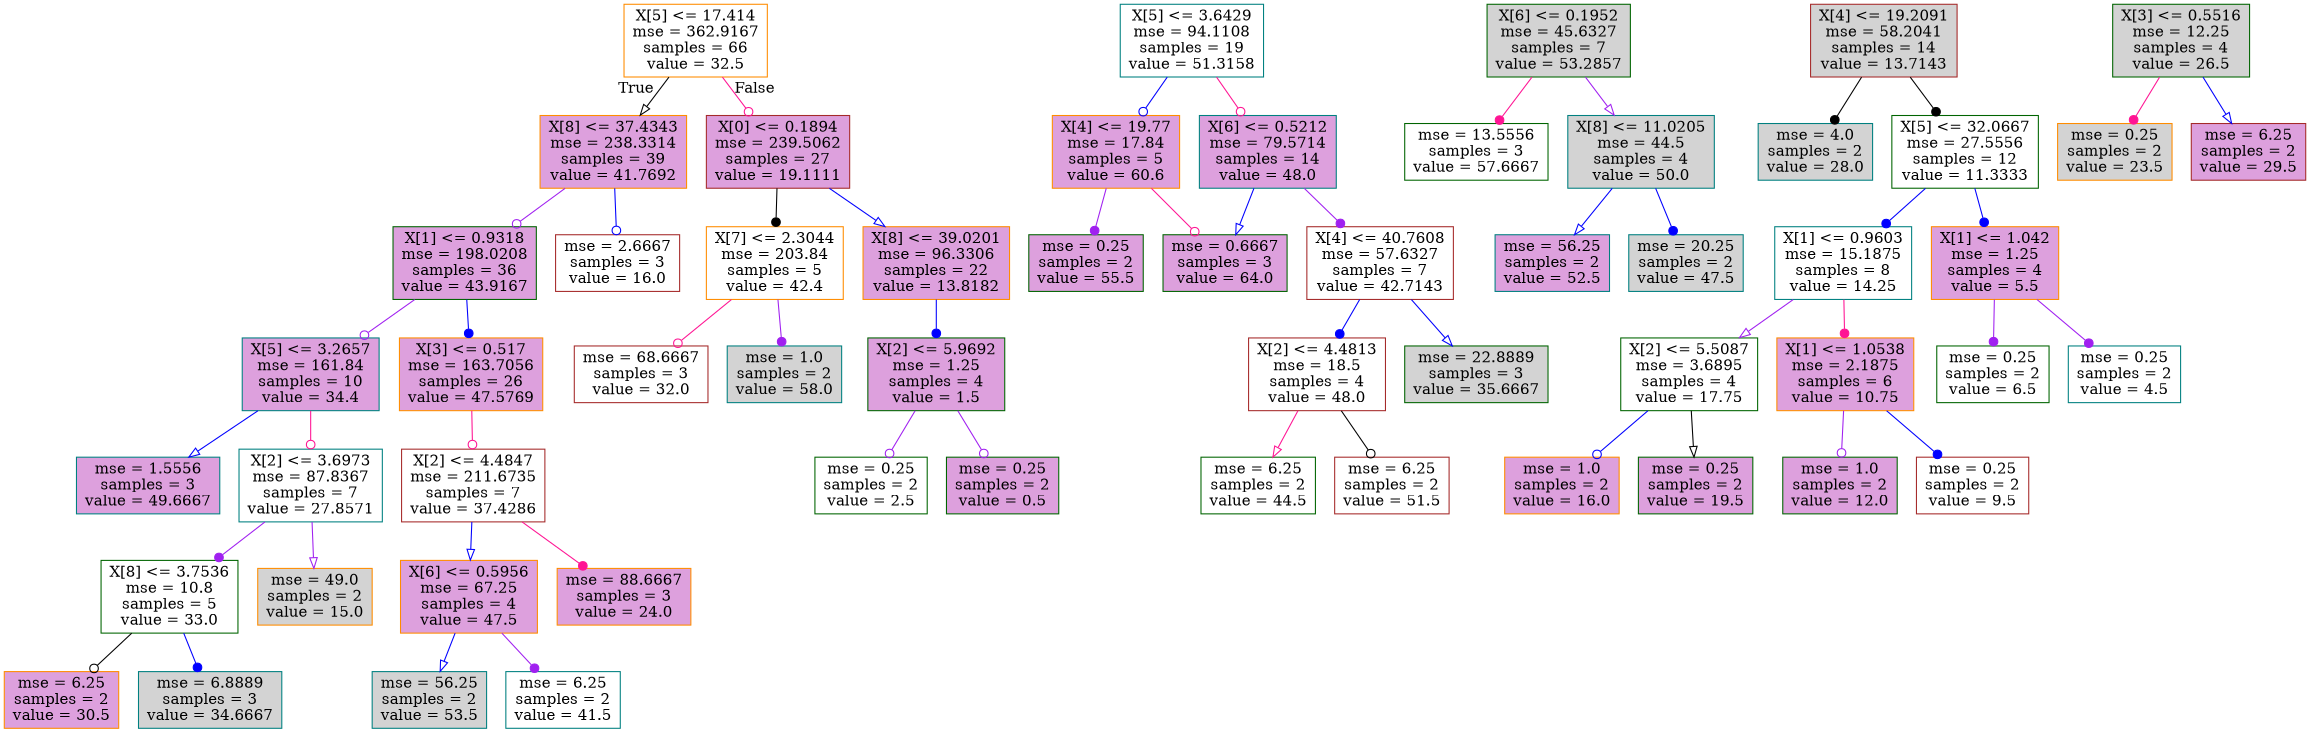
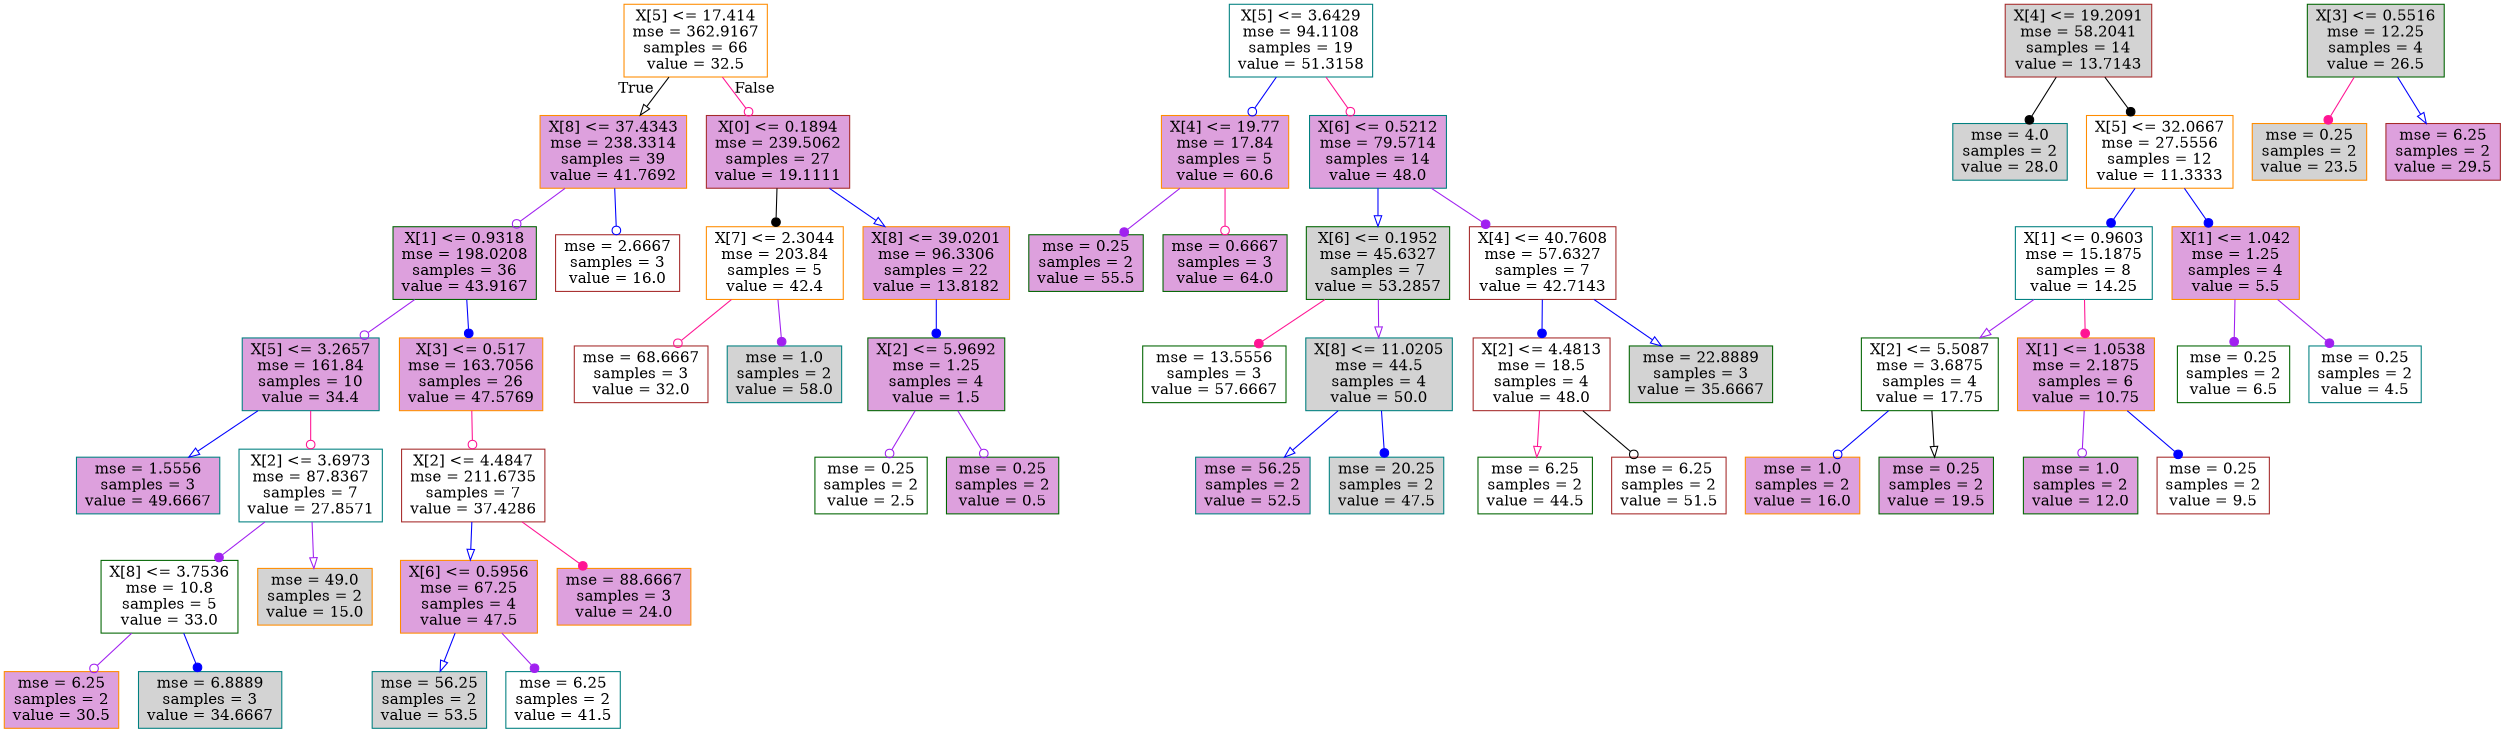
node "X[5] <= 32.0667 mse = 27.5556 samples = 12 value = 11.3333": color darkgreen -> darkorange
edge "X[6] <= 0.5212 mse = 79.5714 samples = 14 value = 48.0" -> "mse = 0.6667 samples = 3 value = 64.0": now "X[6] <= 0.5212 mse = 79.5714 samples = 14 value = 48.0" -> "X[6] <= 0.1952 mse = 45.6327 samples = 7 value = 53.2857"
node "X[2] <= 5.5087 mse = 3.6895 samples = 4 value = 17.75": label "X[2] <= 5.5087 mse = 3.6895 samples = 4 value = 17.75" -> "X[2] <= 5.5087 mse = 3.6875 samples = 4 value = 17.75"
edge "X[8] <= 3.7536 mse = 10.8 samples = 5 value = 33.0" -> "mse = 6.25 samples = 2 value = 30.5": color black -> purple
